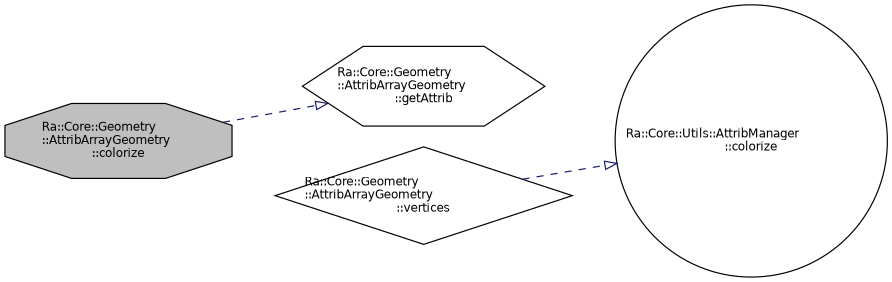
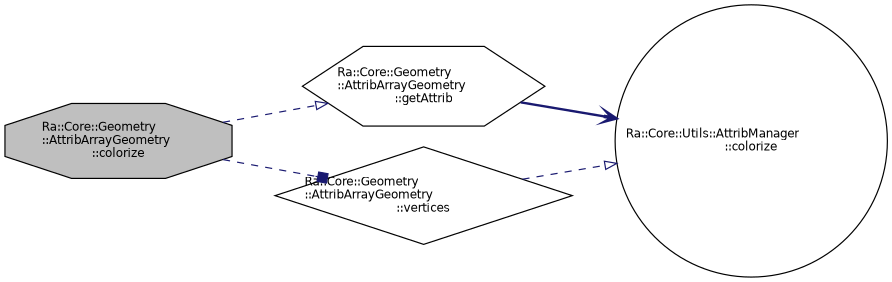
edge "Ra::Core::Geometry ::AttribArrayGeometry ::getAttrib" -> "Ra::Core::Utils::AttribManager ::colorize": added
edge "Ra::Core::Geometry ::AttribArrayGeometry ::colorize" -> "Ra::Core::Geometry ::AttribArrayGeometry ::vertices": added
